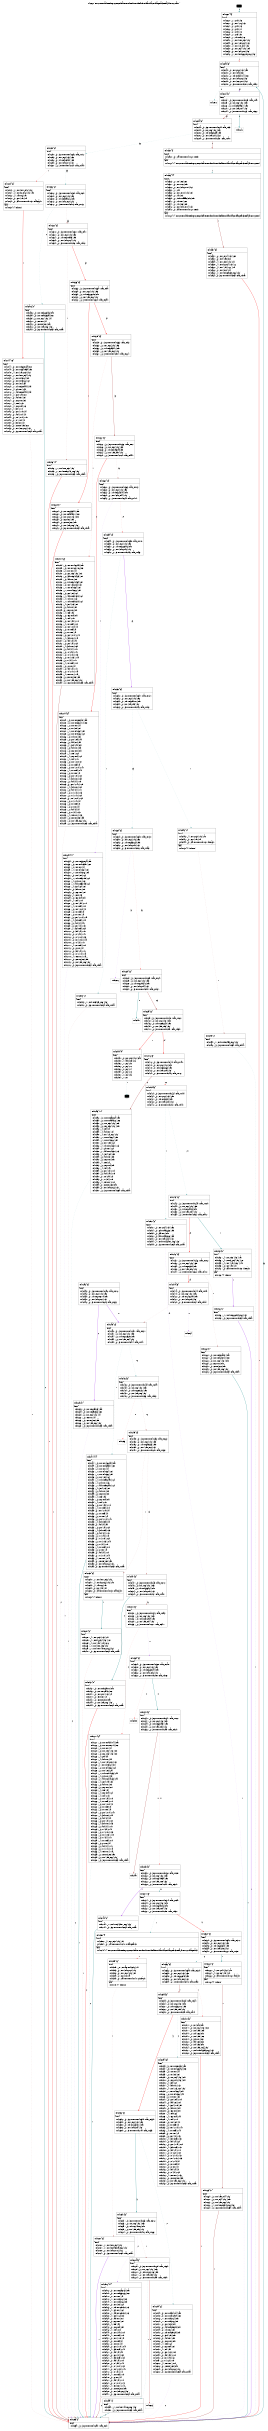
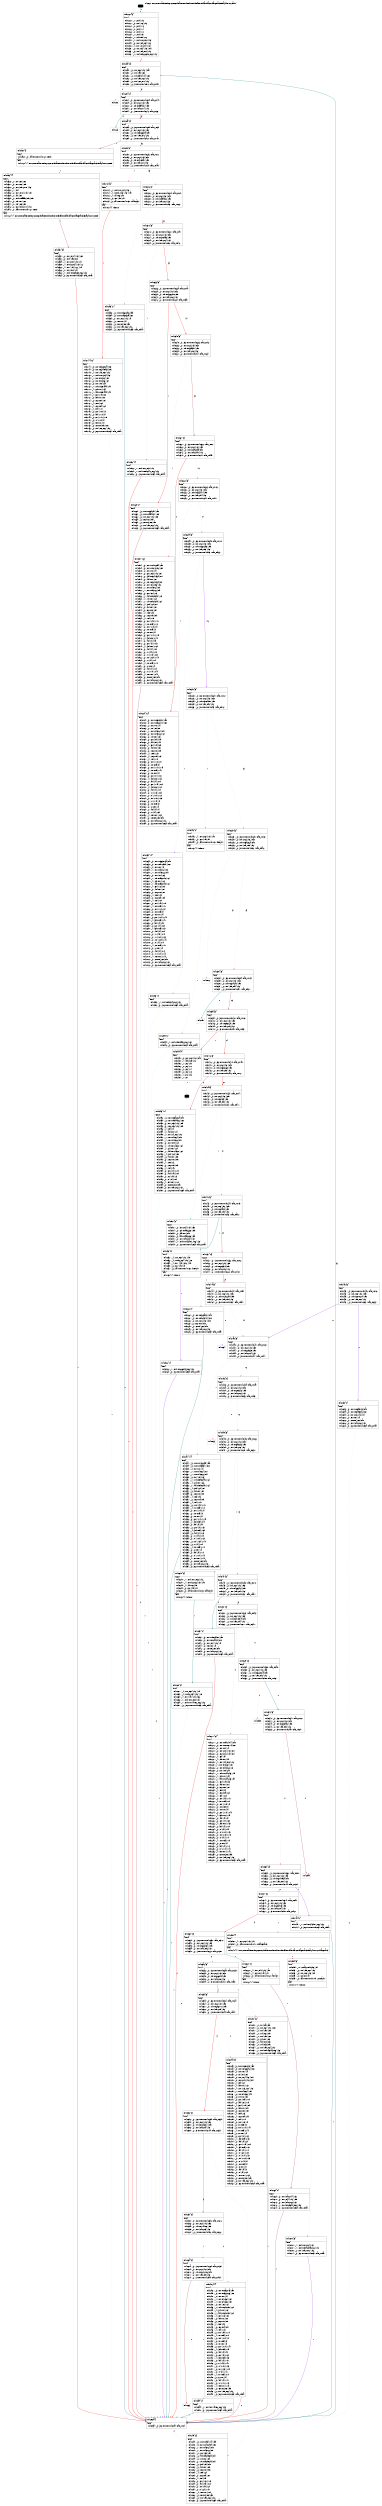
edge "0x402416 [25]" -> "0x40242f [25]": style dotted -> bold
edge "0x4027b9 [88]" -> "0x402e5a [5]": reversed
